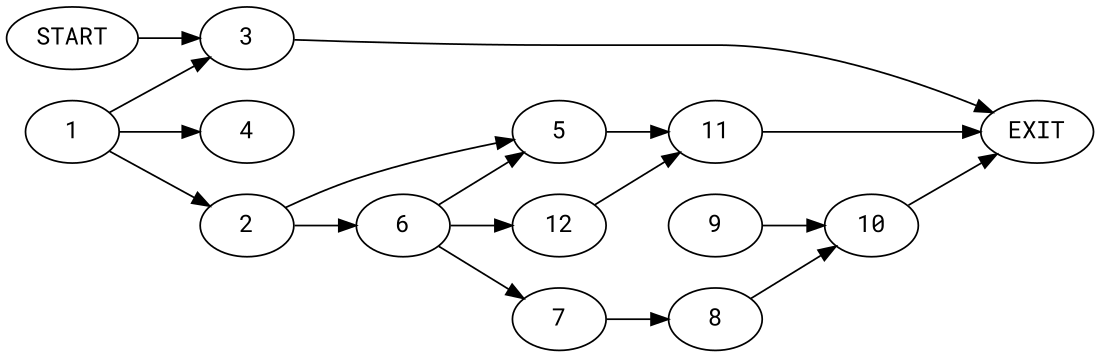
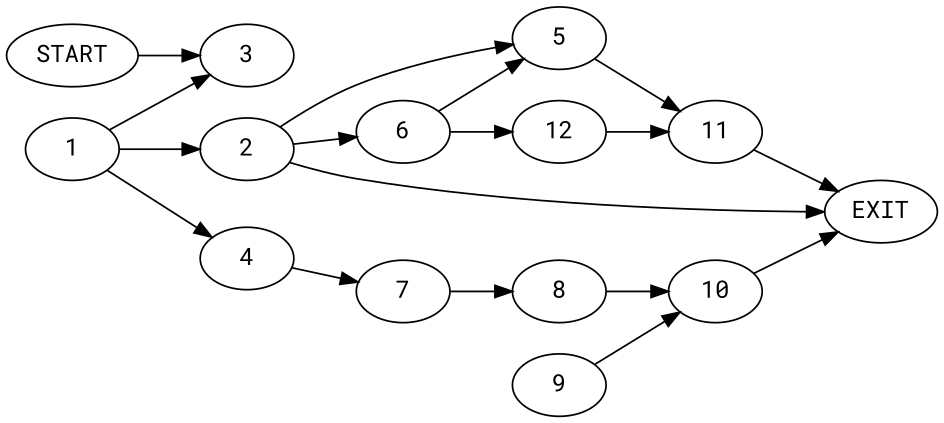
edge "3" -> "EXIT": now "2" -> "EXIT"
edge "6" -> "7": now "4" -> "7"
